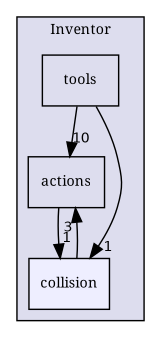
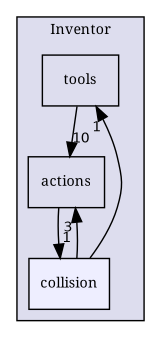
edge "tools" -> "collision": reversed
